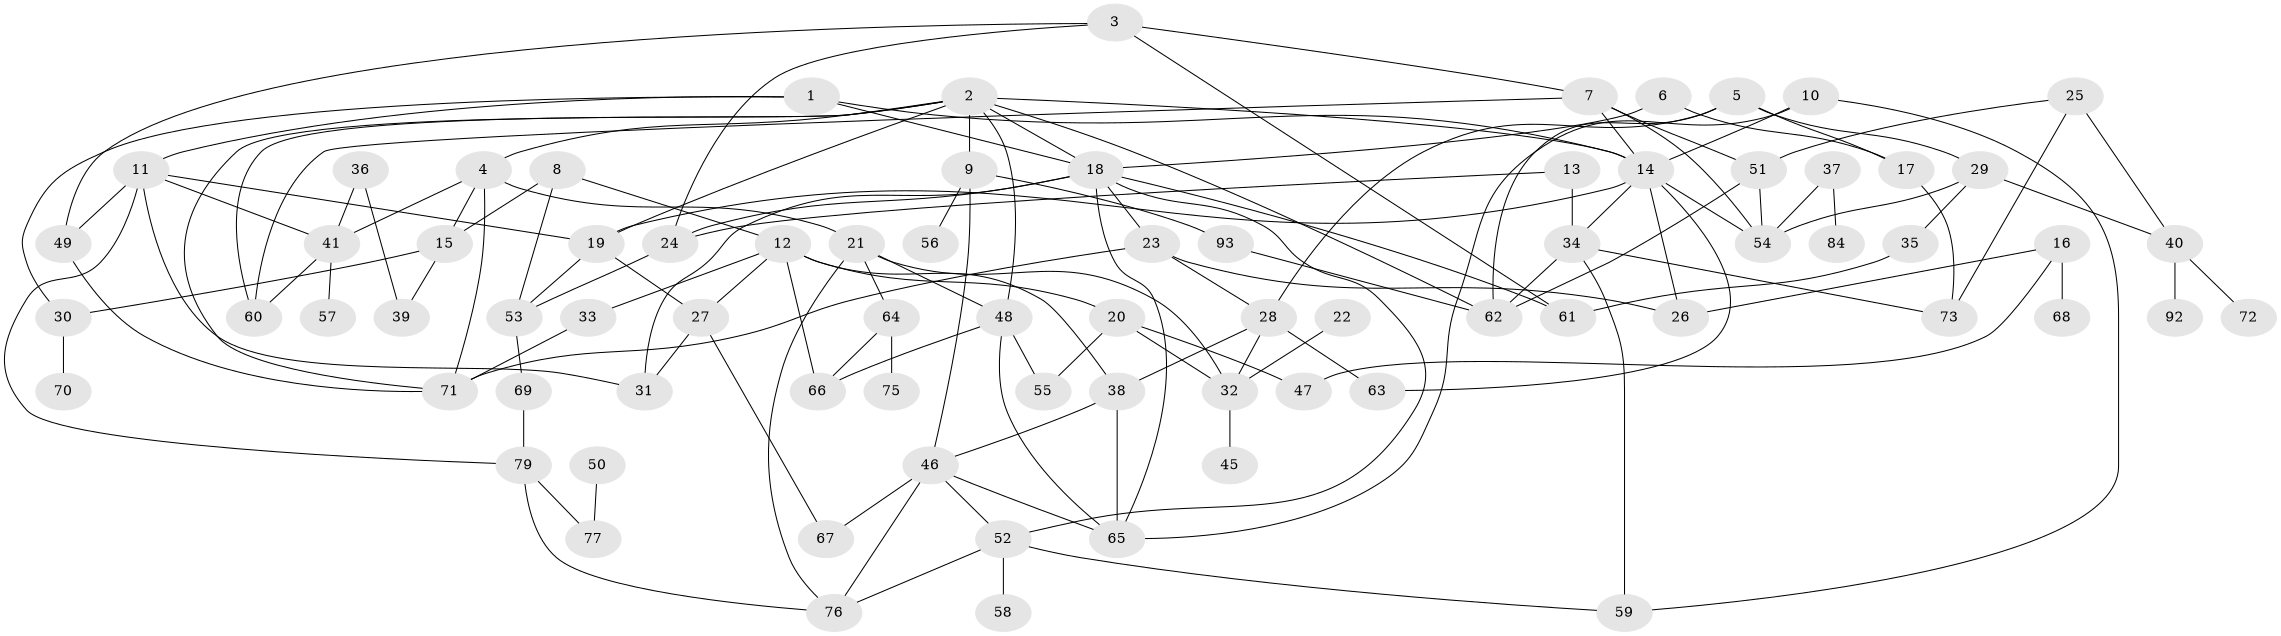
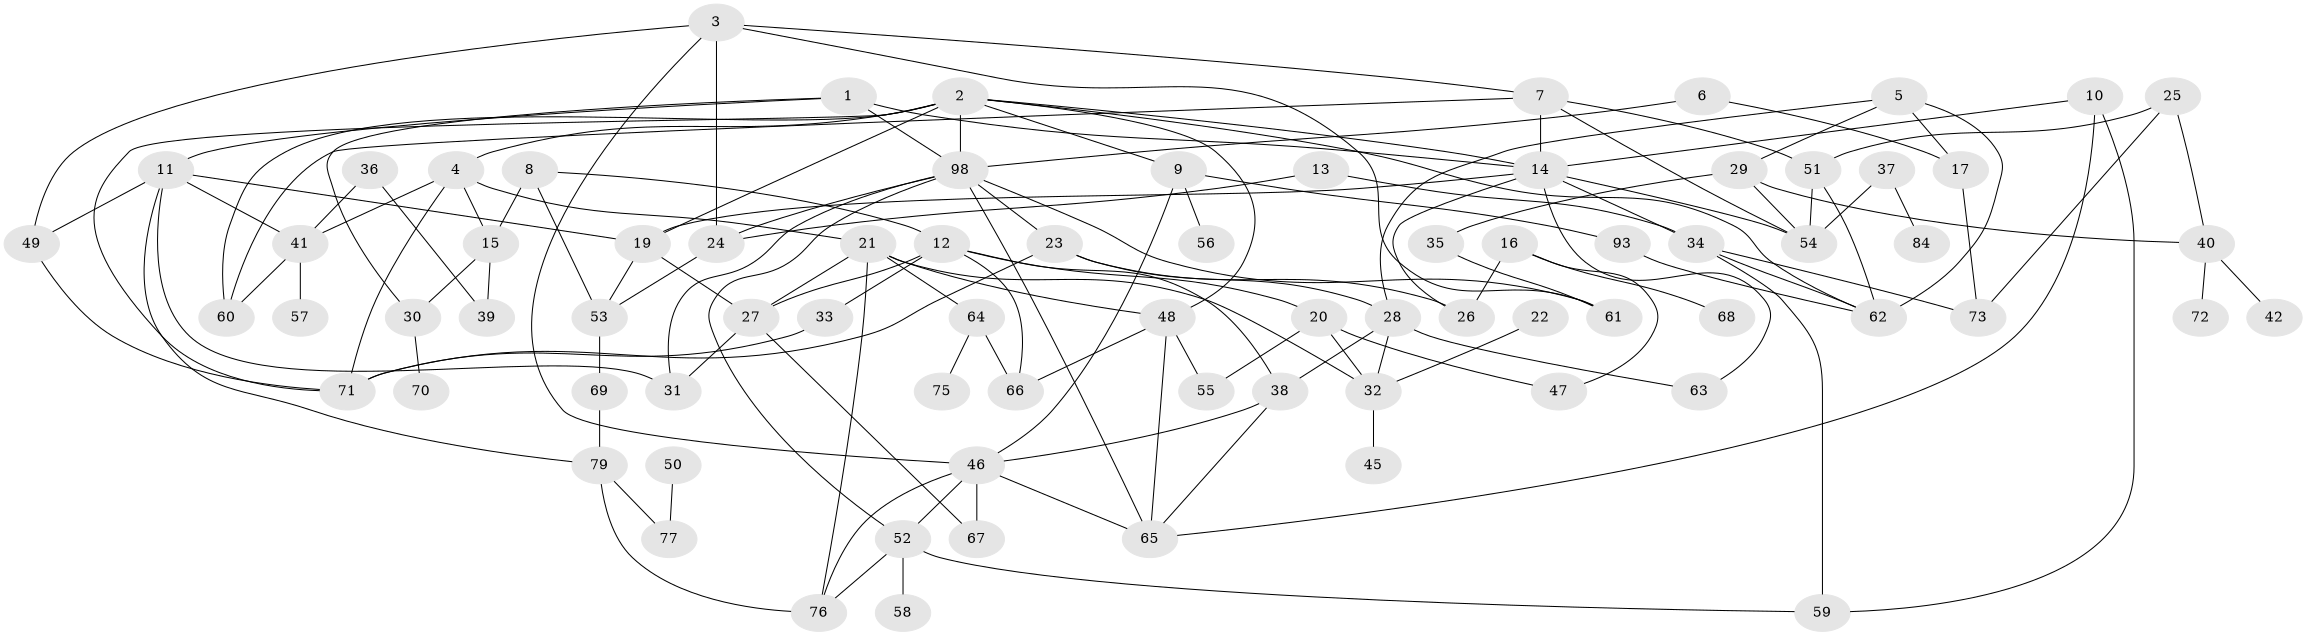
node "18": label "18" -> "98"
edge "21" -- "27": added
node "92": label "92" -> "42"
edge "3" -- "46": added
